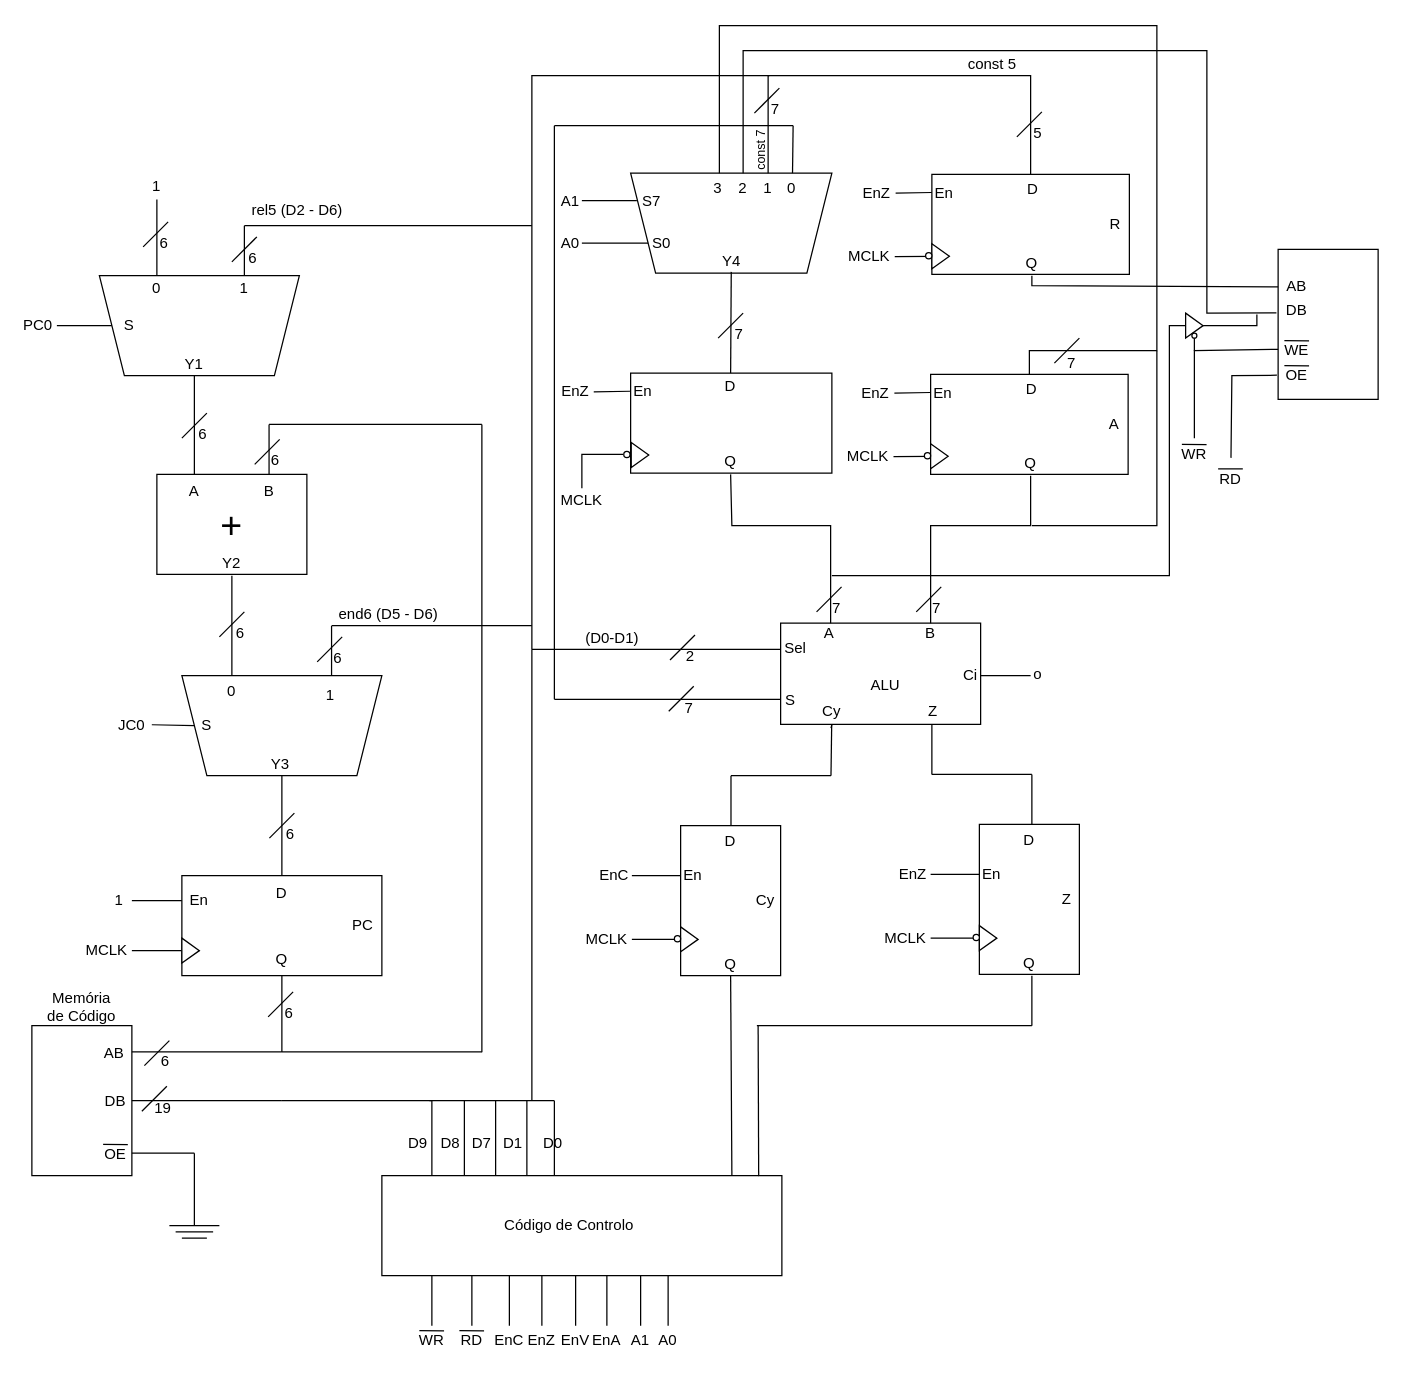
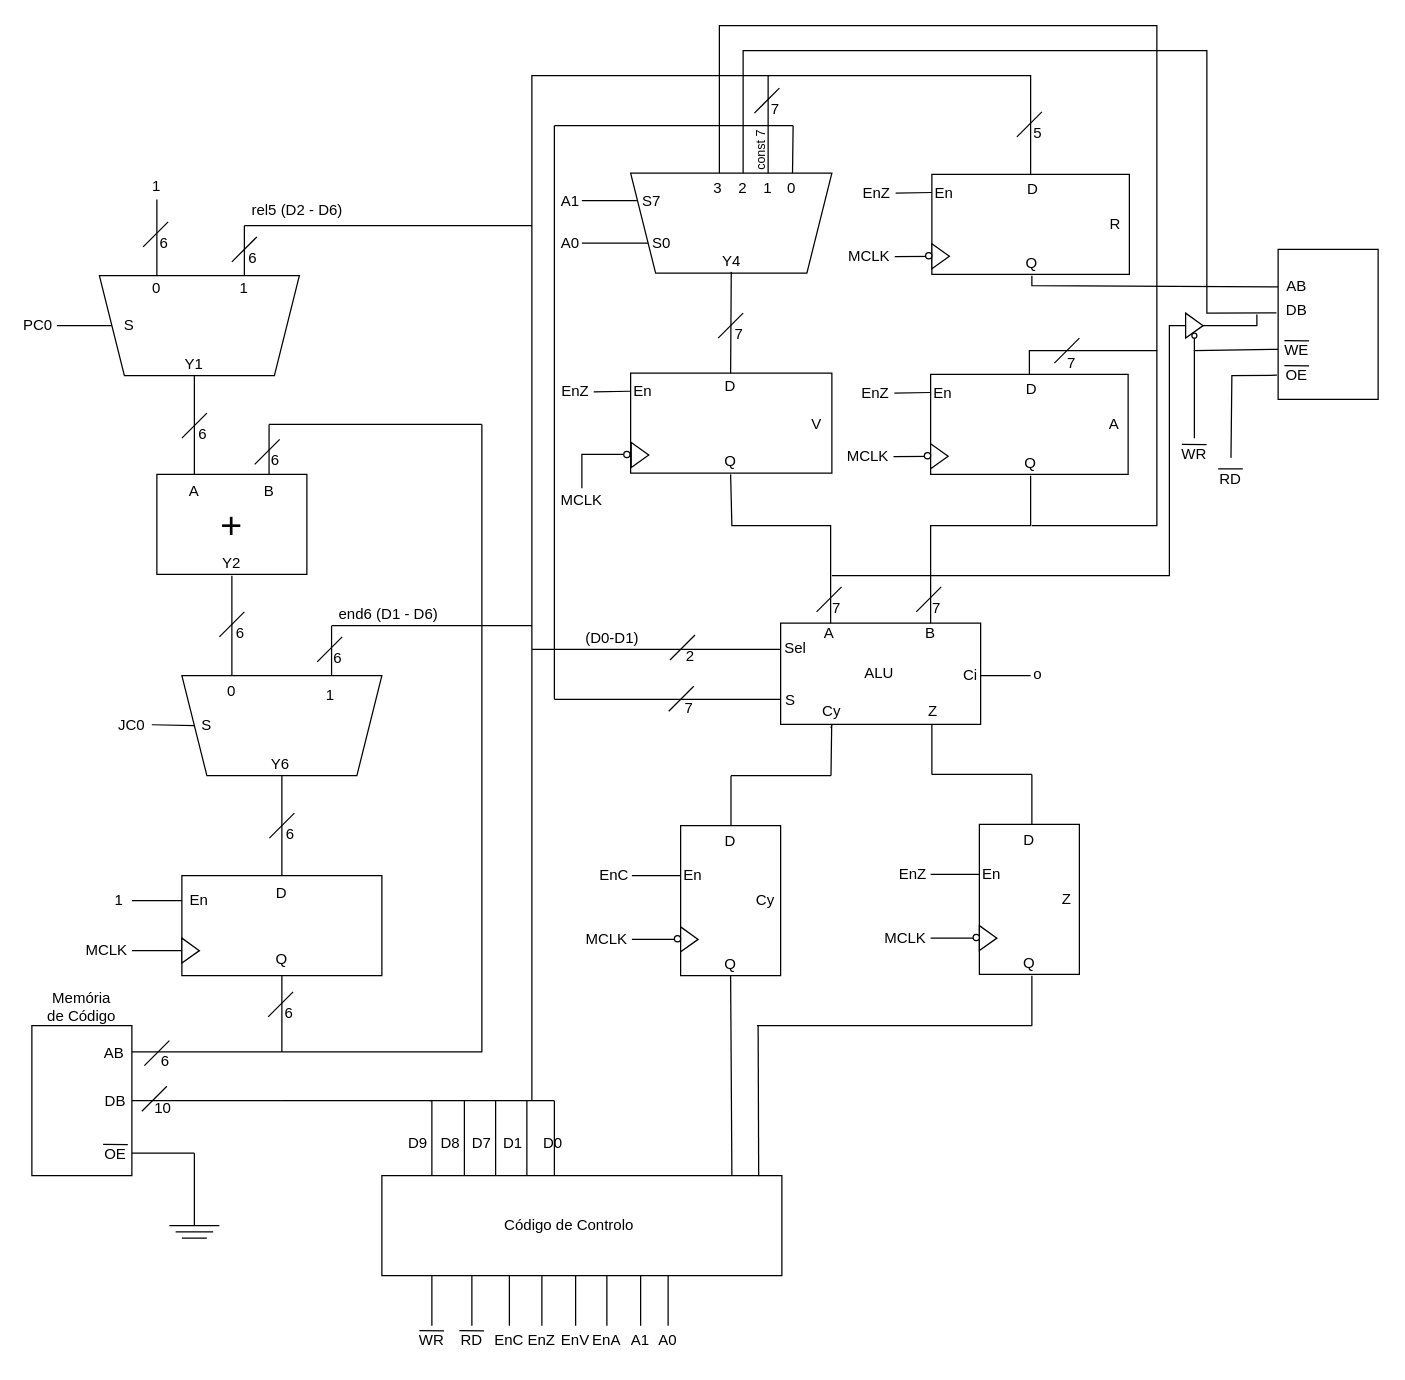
node "const 5": removed
node "V": added
node "end6 (D5 - D6)": label "end6 (D5 - D6)" -> "end6 (D1 - D6)"
node "ALU": moved (886, 686) -> (879, 673)
node "Y3": label "Y3" -> "Y6"
node "PC": removed
node "19": label "19" -> "10"
